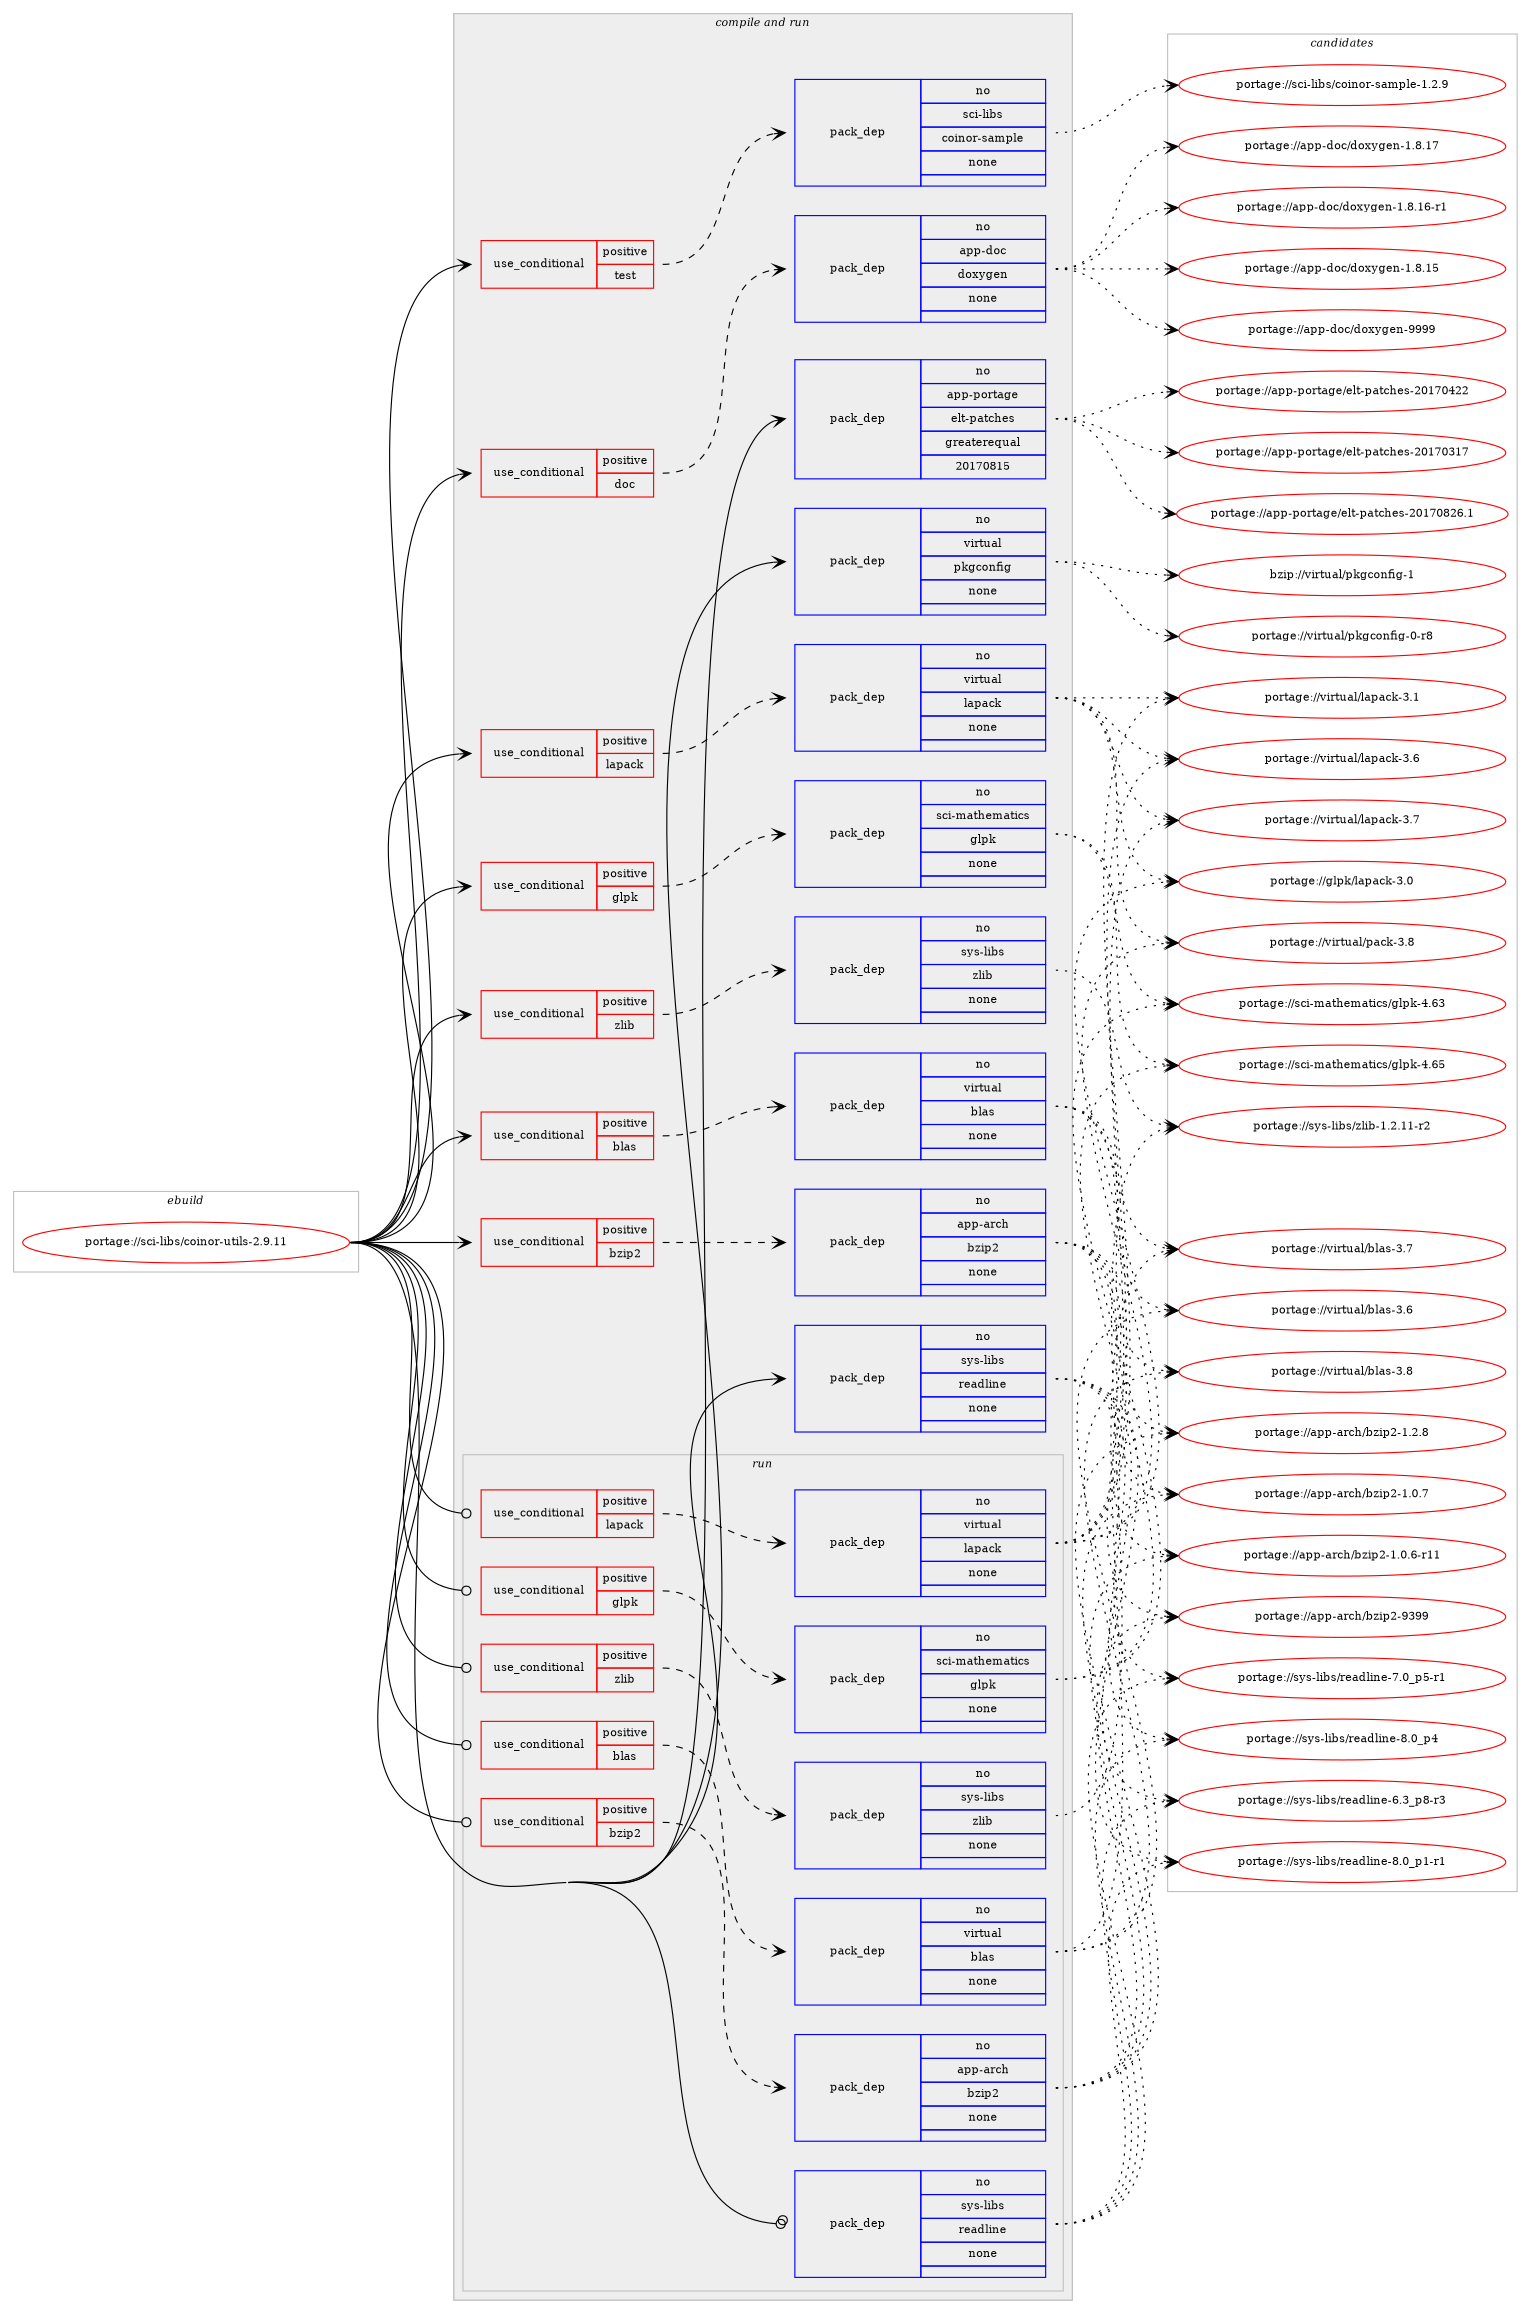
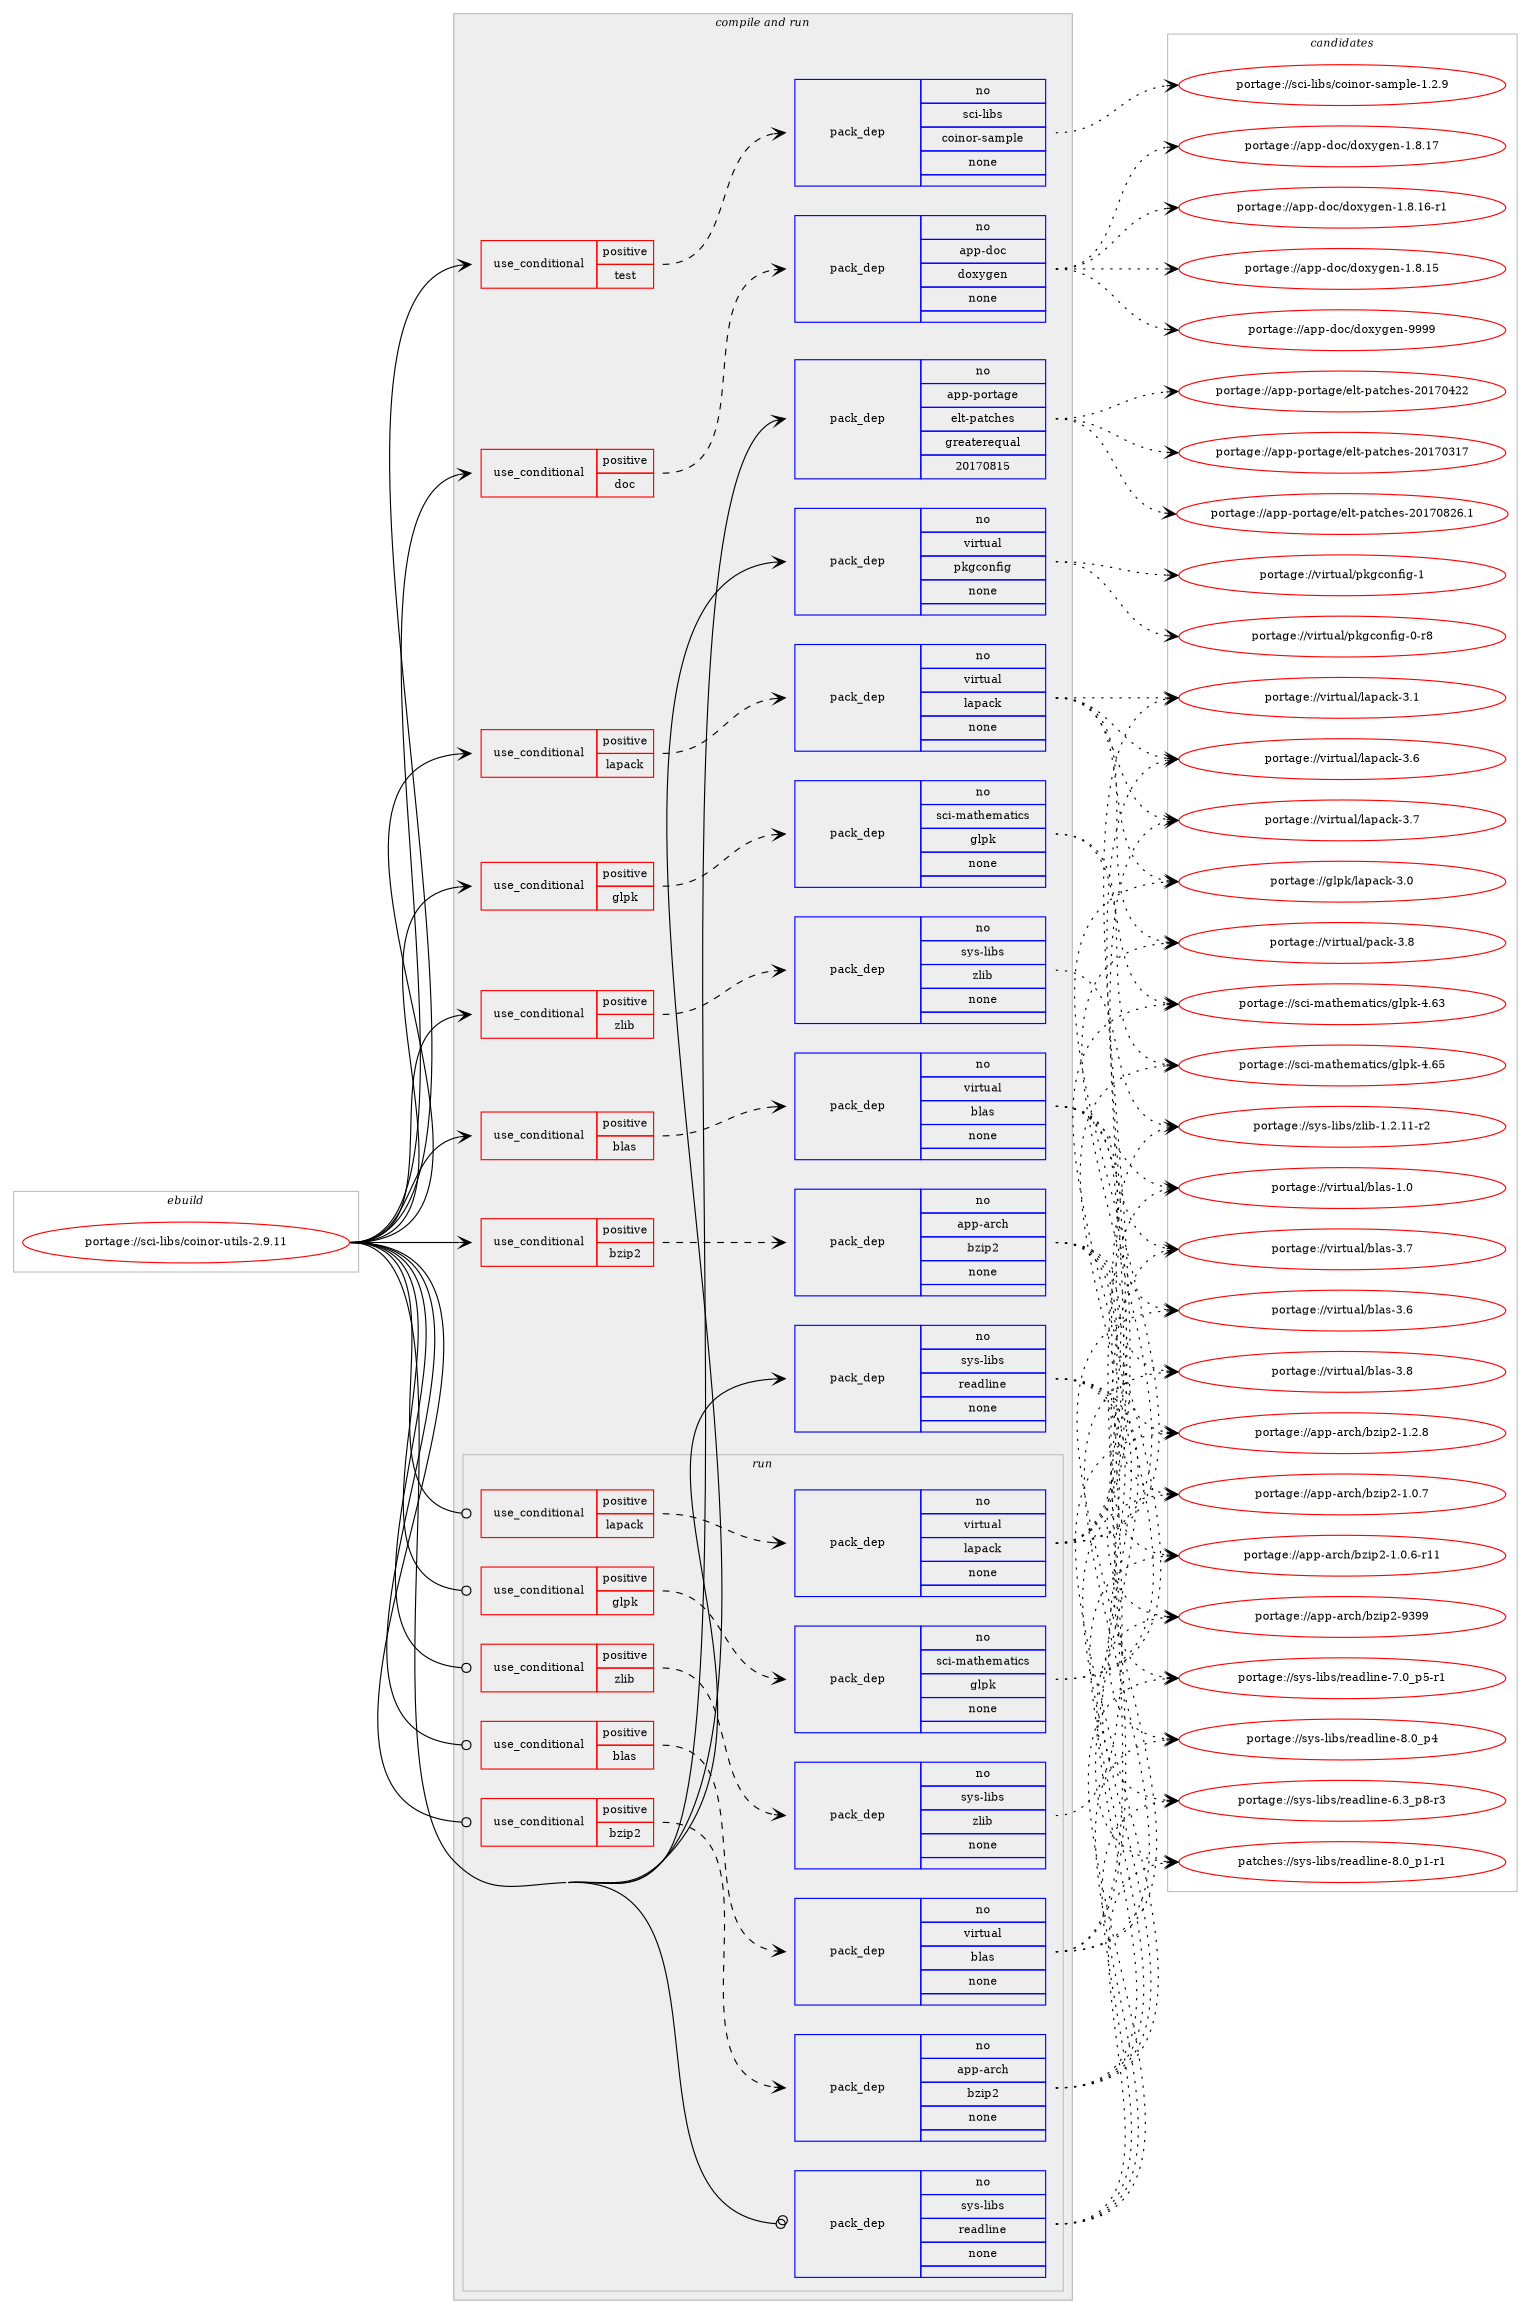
node "bzip://virtual/pkgconfig-1": label "bzip://virtual/pkgconfig-1" -> "portage://virtual/pkgconfig-1"
node "portage://virtual/blas-1.0": added
node "portage://sys-libs/readline-8.0_p1-r1": label "portage://sys-libs/readline-8.0_p1-r1" -> "patches://sys-libs/readline-8.0_p1-r1"
